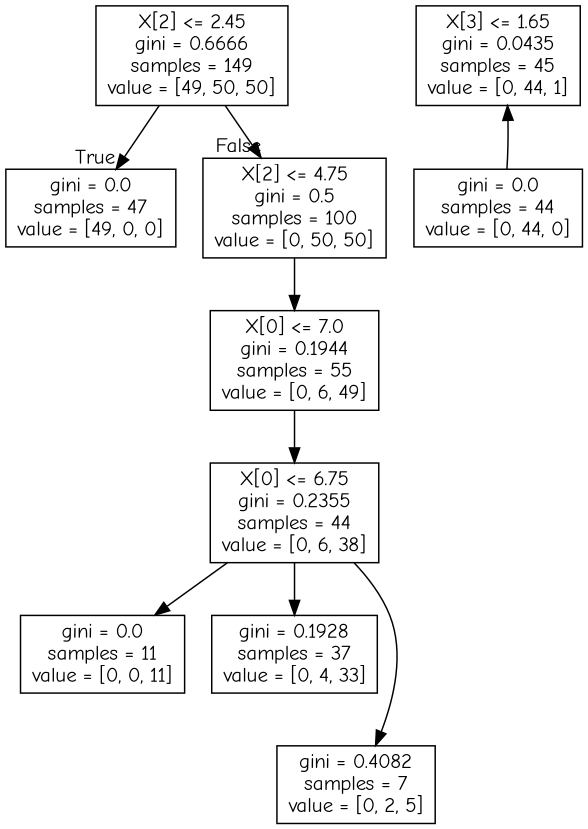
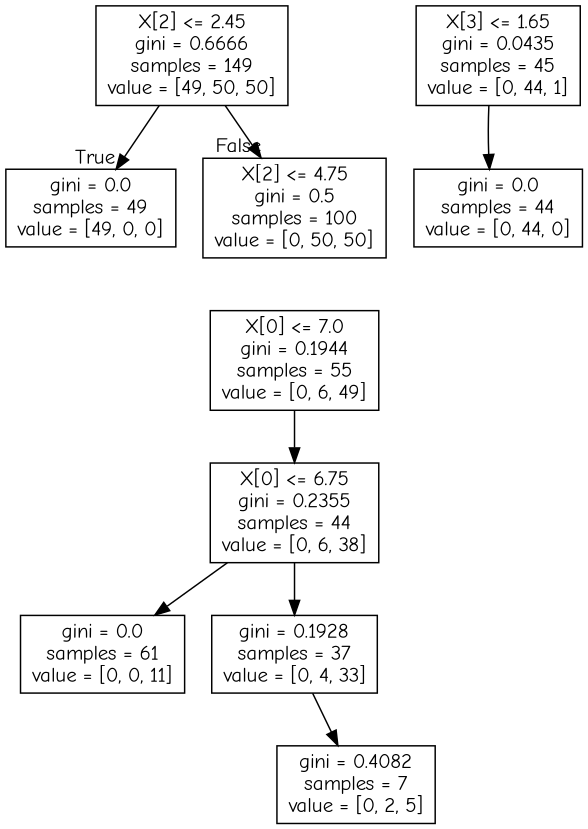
edge "gini = 0.0 samples = 44 value = [0, 44, 0]" -> "X[3] <= 1.65 gini = 0.0435 samples = 45 value = [0, 44, 1]": reversed
node "gini = 0.0 samples = 47 value = [49, 0, 0]": label "gini = 0.0 samples = 47 value = [49, 0, 0]" -> "gini = 0.0 samples = 49 value = [49, 0, 0]"
edge "X[2] <= 4.75 gini = 0.5 samples = 100 value = [0, 50, 50]" -> "X[0] <= 7.0 gini = 0.1944 samples = 55 value = [0, 6, 49]": removed
edge "X[0] <= 6.75 gini = 0.2355 samples = 44 value = [0, 6, 38]" -> "gini = 0.4082 samples = 7 value = [0, 2, 5]": now "gini = 0.1928 samples = 37 value = [0, 4, 33]" -> "gini = 0.4082 samples = 7 value = [0, 2, 5]"
node "gini = 0.0 samples = 11 value = [0, 0, 11]": label "gini = 0.0 samples = 11 value = [0, 0, 11]" -> "gini = 0.0 samples = 61 value = [0, 0, 11]"
